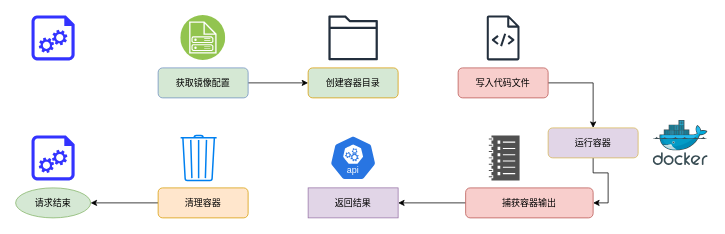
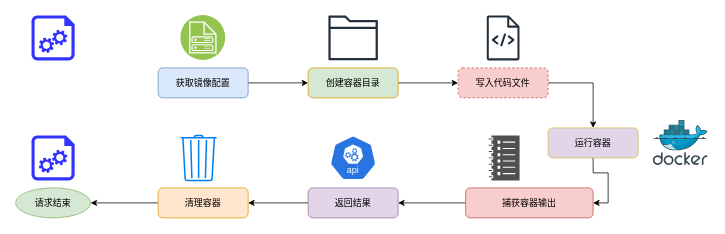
node "获取镜像配置": fillcolor #d5e8d4 -> #dae8fc
edge "创建容器目录" -> "写入代码文件": added
node "写入代码文件": style solid -> dashed
edge "返回结果" -> "清理容器": added
node "返回结果": shape rectangle -> rounded rectangle
